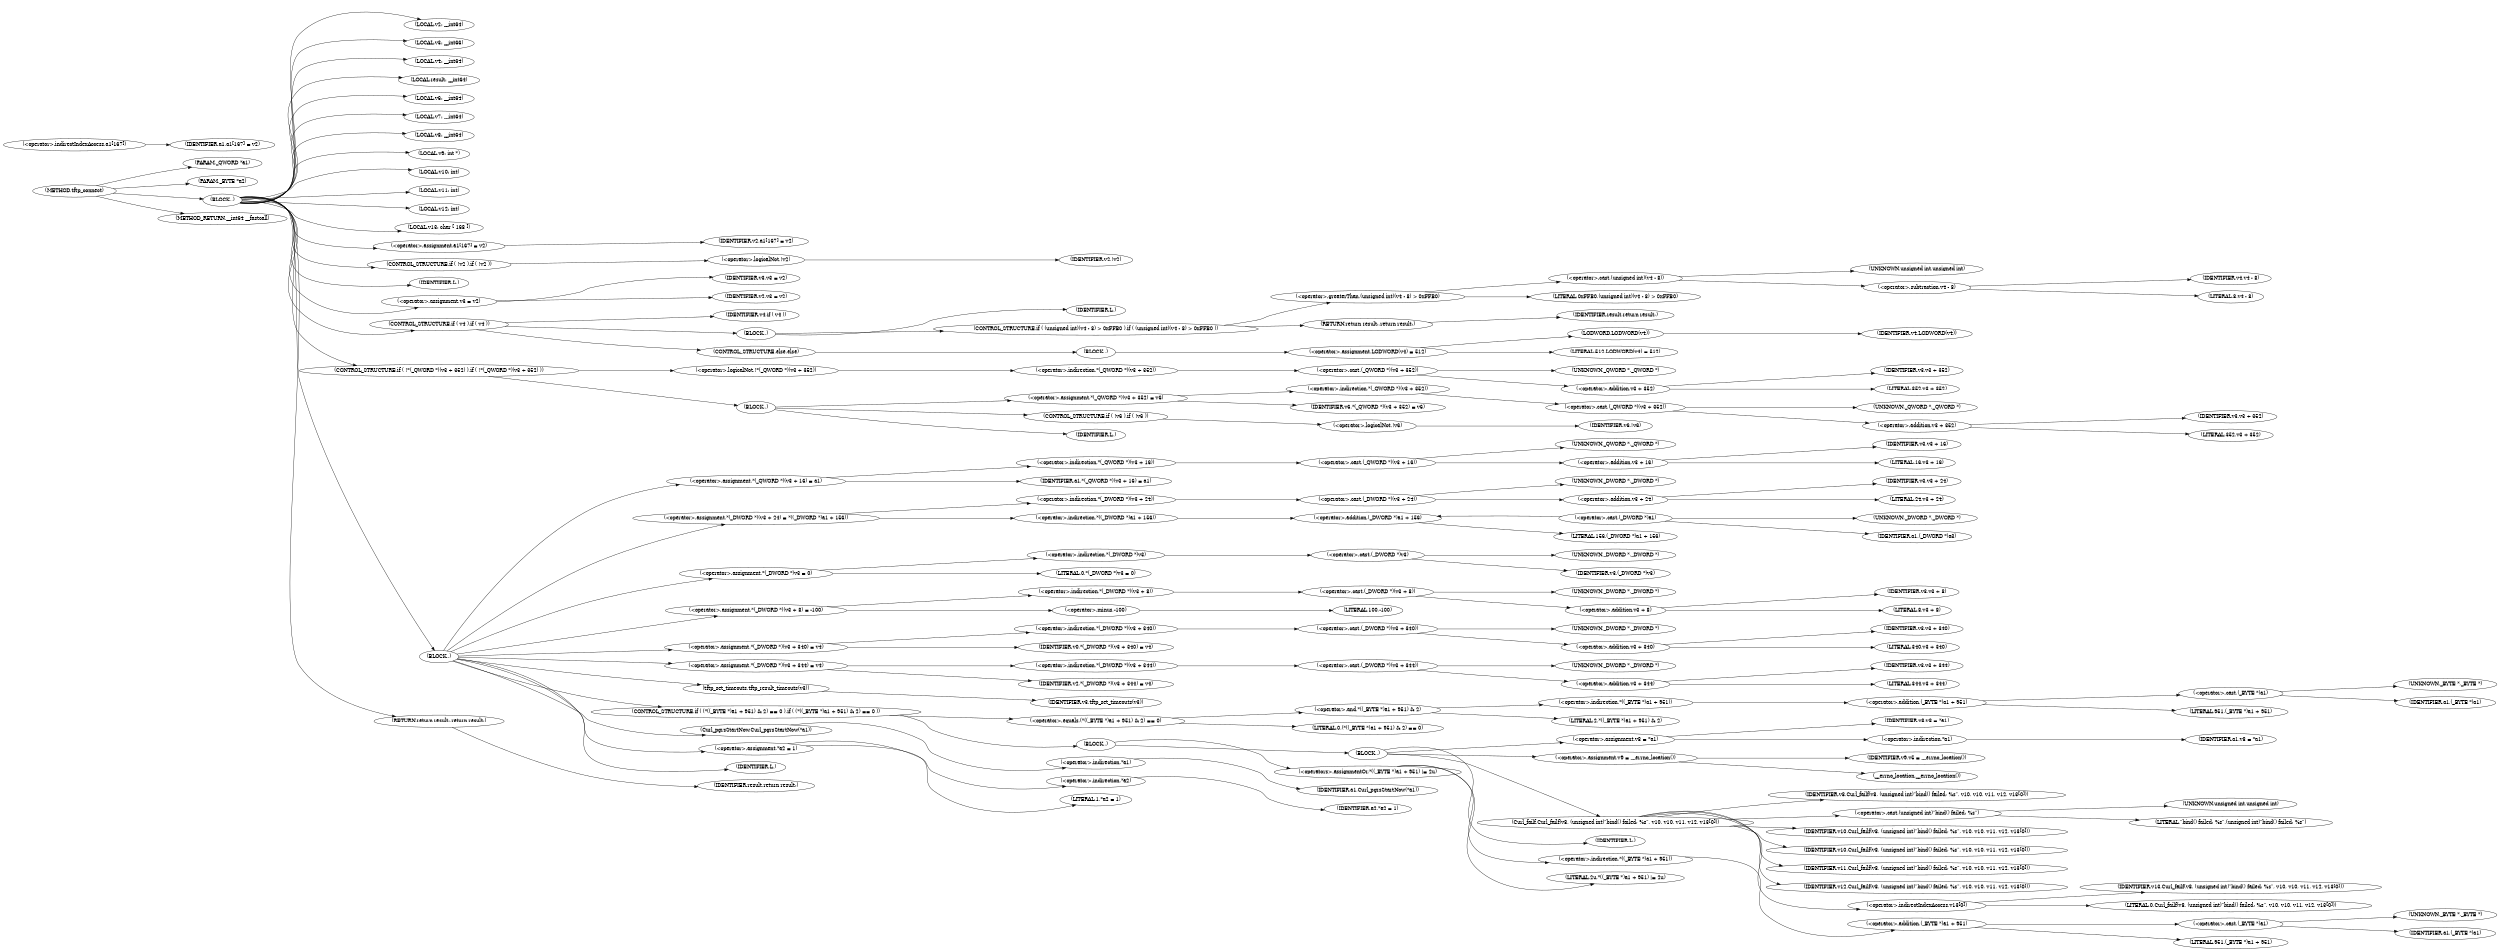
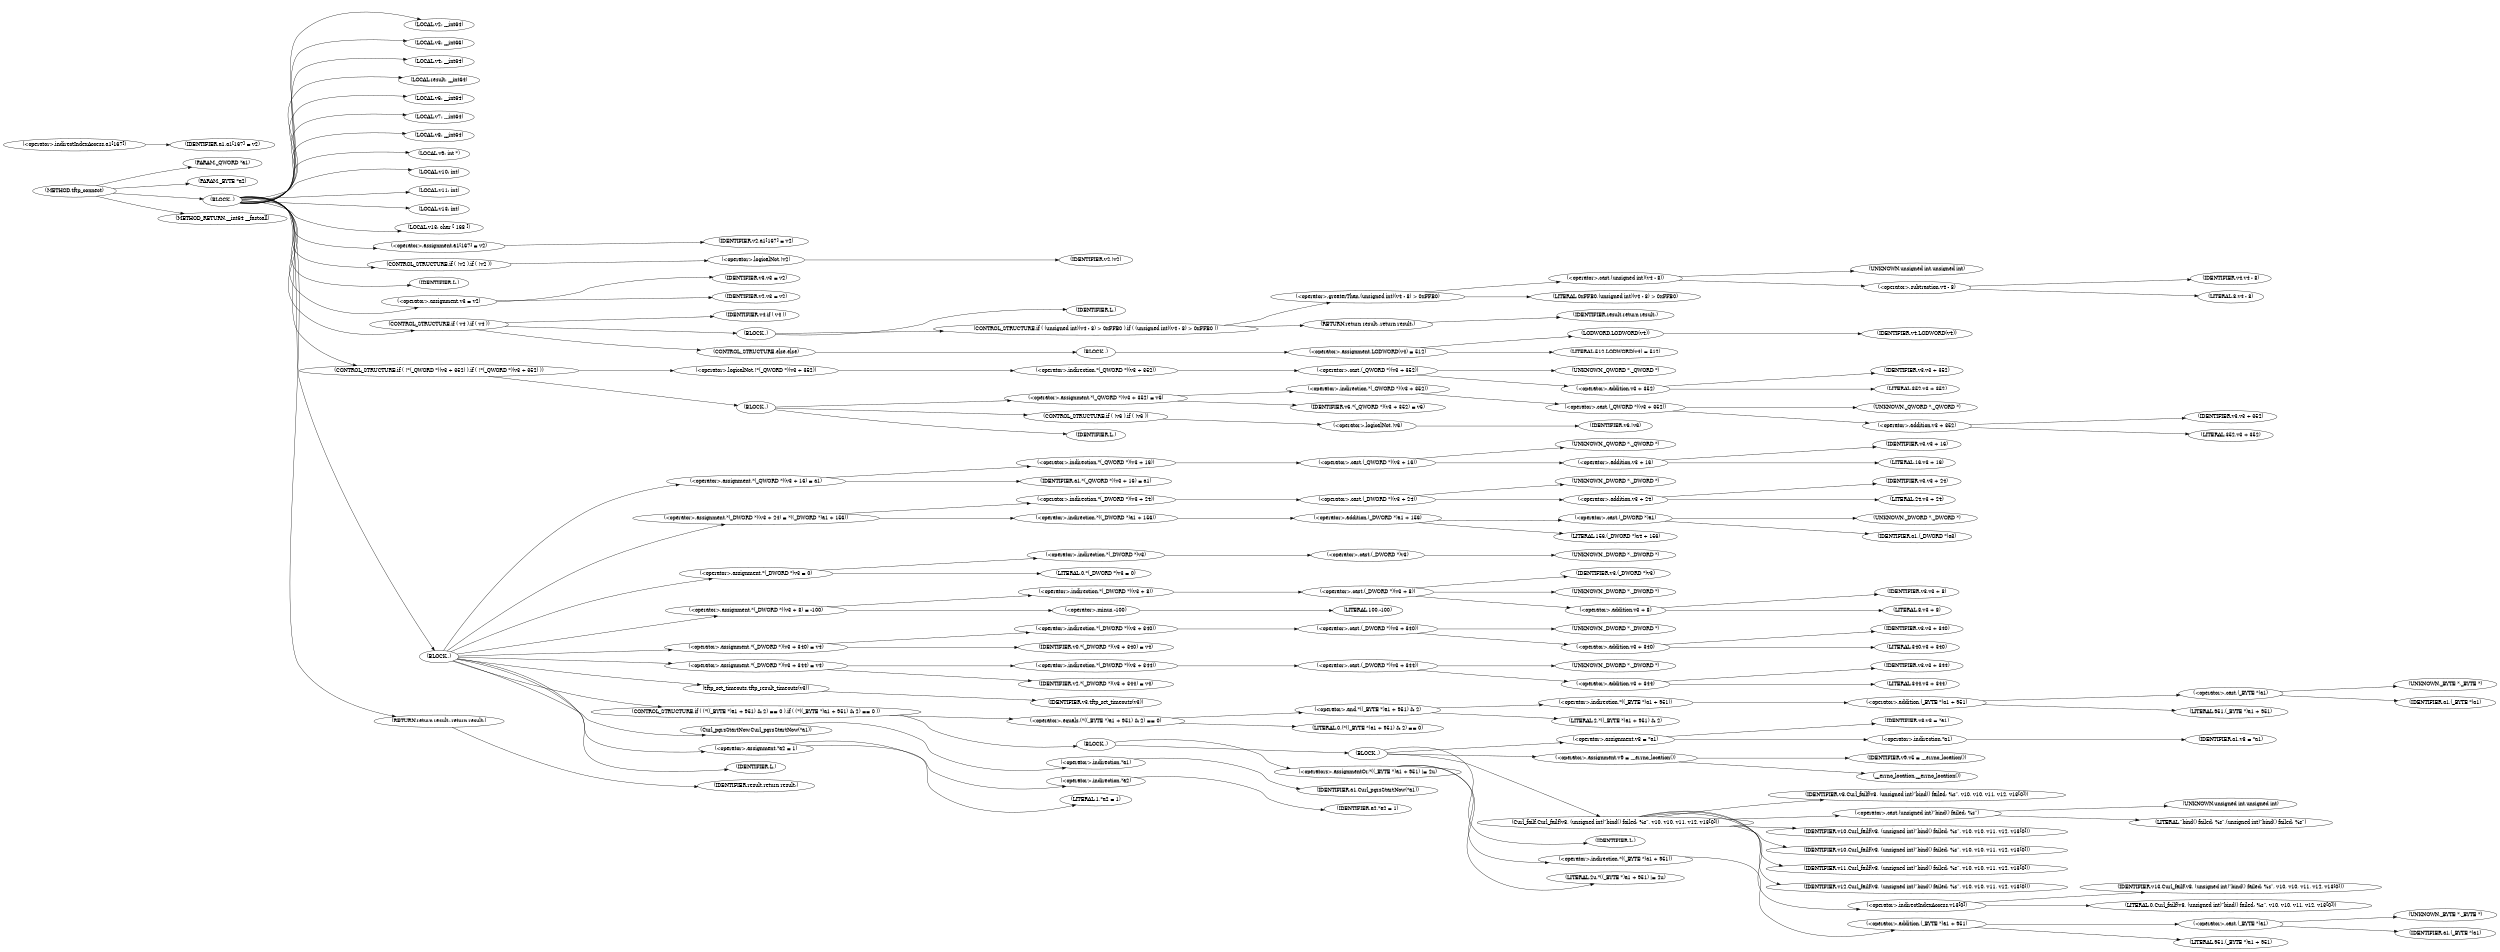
node "(LOCAL,v12: int)": label "(LOCAL,v12: int)" -> "(LOCAL,v13: int)"
edge "(<operator>.cast,(_DWORD *)a1)" -> "(<operator>.addition,(_DWORD *)a1 + 156)": reversed
node "(LITERAL,156,(_DWORD *)a1 + 156)": label "(LITERAL,156,(_DWORD *)a1 + 156)" -> "(LITERAL,156,(_DWORD *)a4 + 156)"
edge "(<operator>.cast,(_DWORD *)v3)" -> "(IDENTIFIER,v3,(_DWORD *)v3)": now "(<operator>.cast,(_DWORD *)(v3 + 8))" -> "(IDENTIFIER,v3,(_DWORD *)v3)"
